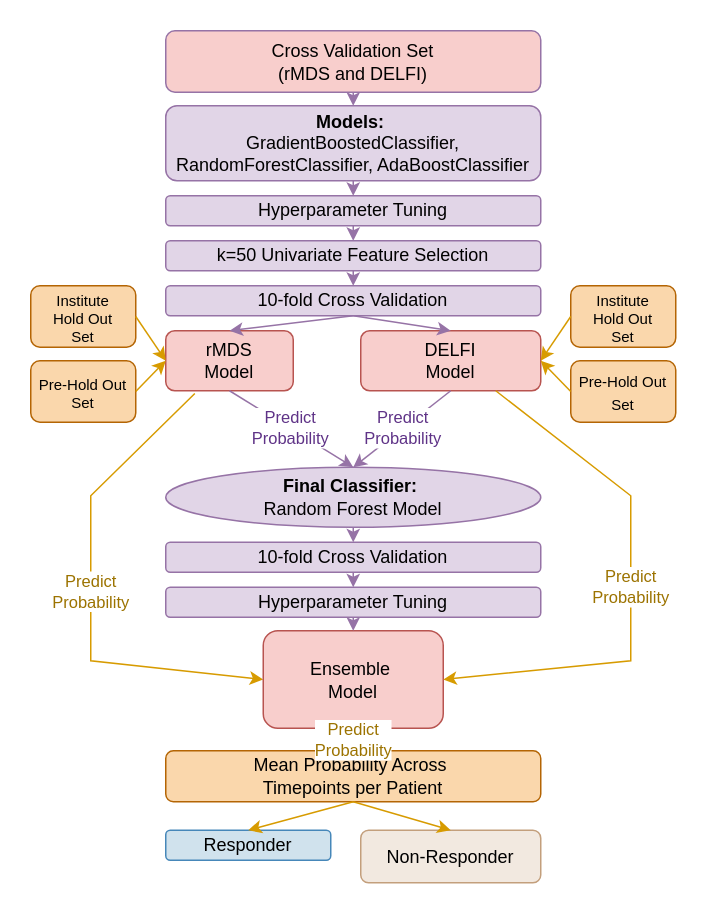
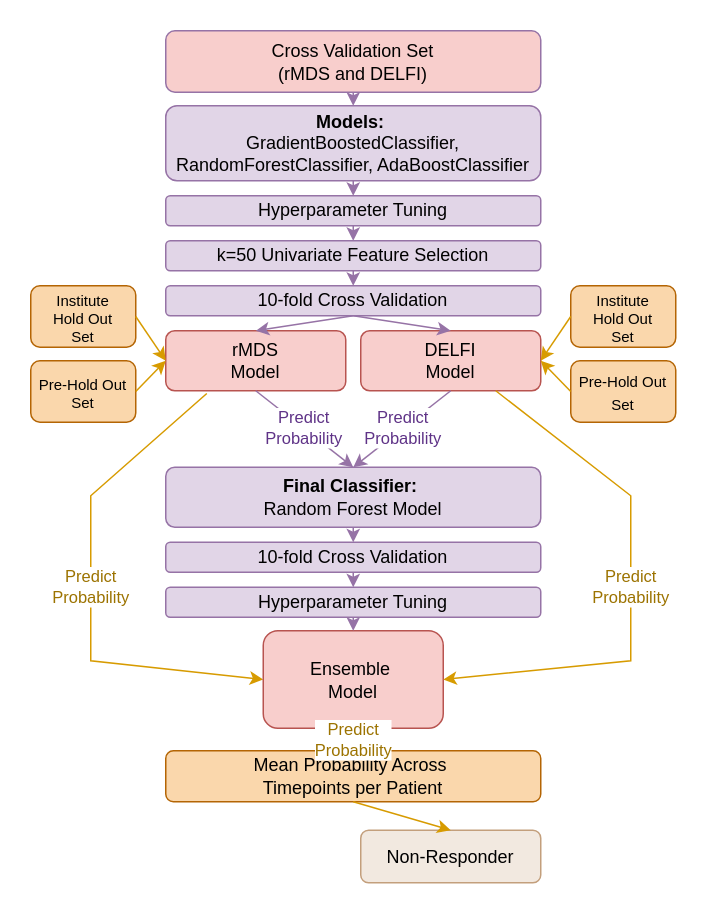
node "rMDS Model": size 128x60 -> 180x60
node "Final Classifier: Random Forest Model": shape ellipse -> rounded rectangle
edge "Mean Probability Across Timepoints per Patient" -> "Responder": removed
node "Responder": removed
